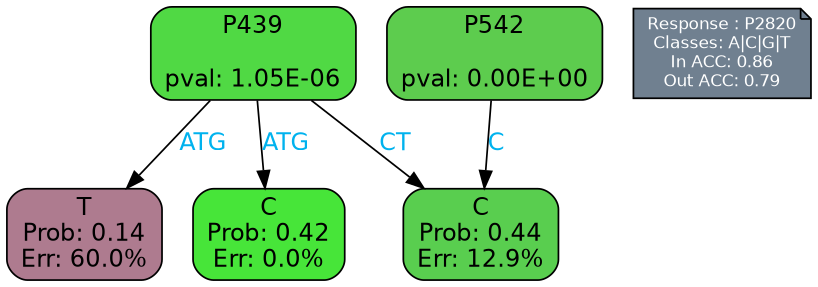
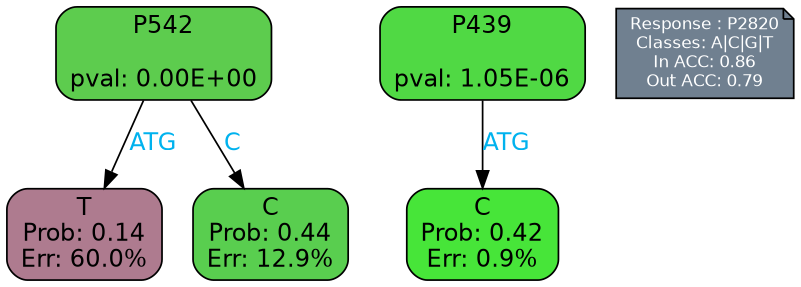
edge "P439 pval: 1.05E-06" -> "T Prob: 0.14 Err: 60.0%": now "P542 pval: 0.00E+00" -> "T Prob: 0.14 Err: 60.0%"
edge "P439 pval: 1.05E-06" -> "C Prob: 0.44 Err: 12.9%": removed, label "CT"
node "C Prob: 0.42 Err: 0.0%": label "C Prob: 0.42 Err: 0.0%" -> "C Prob: 0.42 Err: 0.9%"
